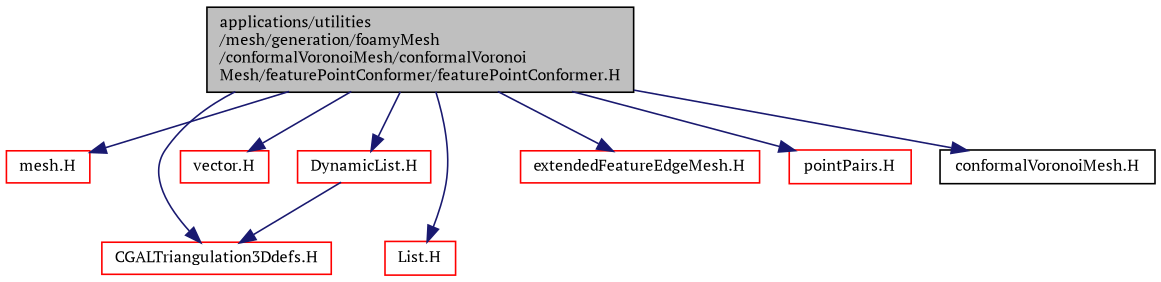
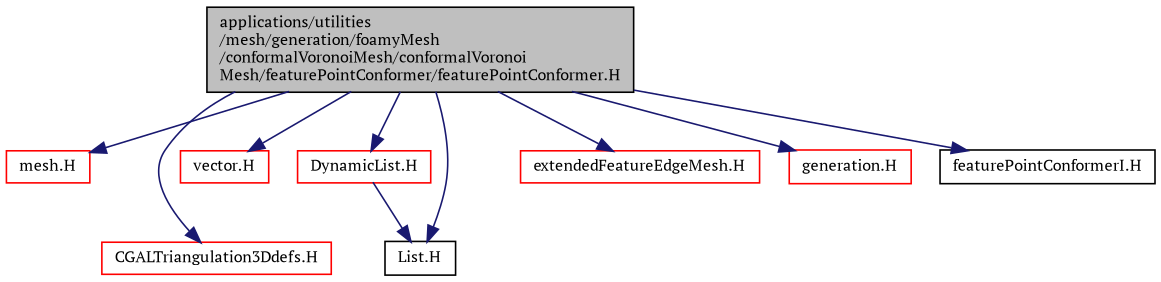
node "pointPairs.H": label "pointPairs.H" -> "generation.H"
node "conformalVoronoiMesh.H": label "conformalVoronoiMesh.H" -> "featurePointConformerI.H"
edge "DynamicList.H" -> "CGALTriangulation3Ddefs.H": now "DynamicList.H" -> "List.H"
node "List.H": color red -> black
